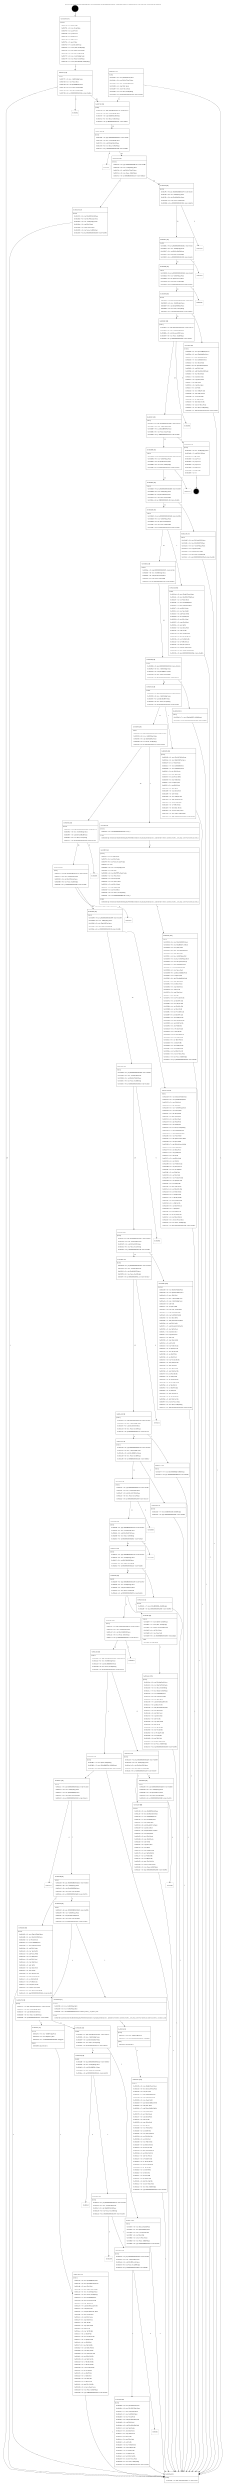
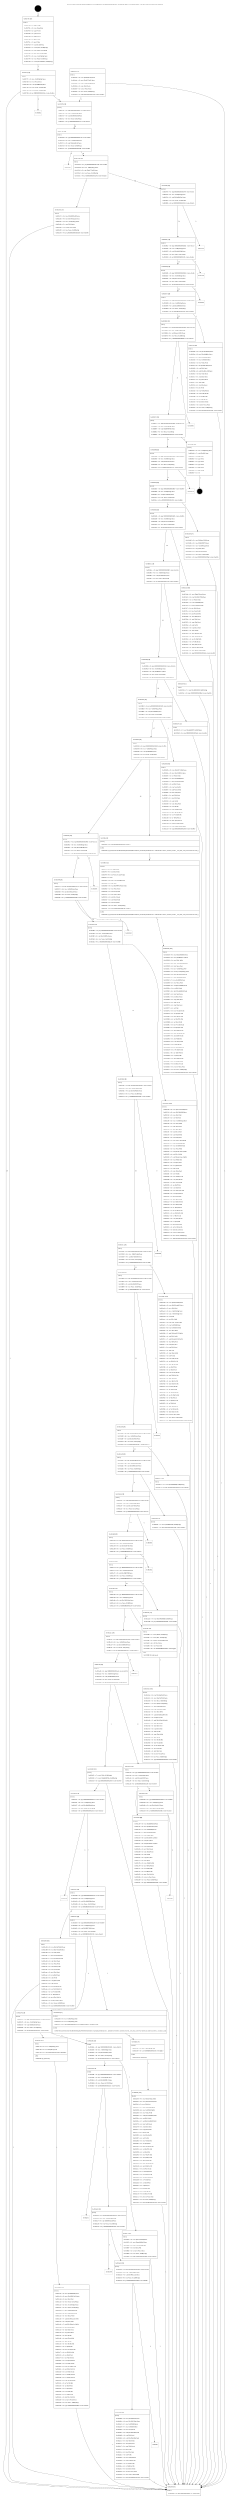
node "0x4022d5 [12]": added
